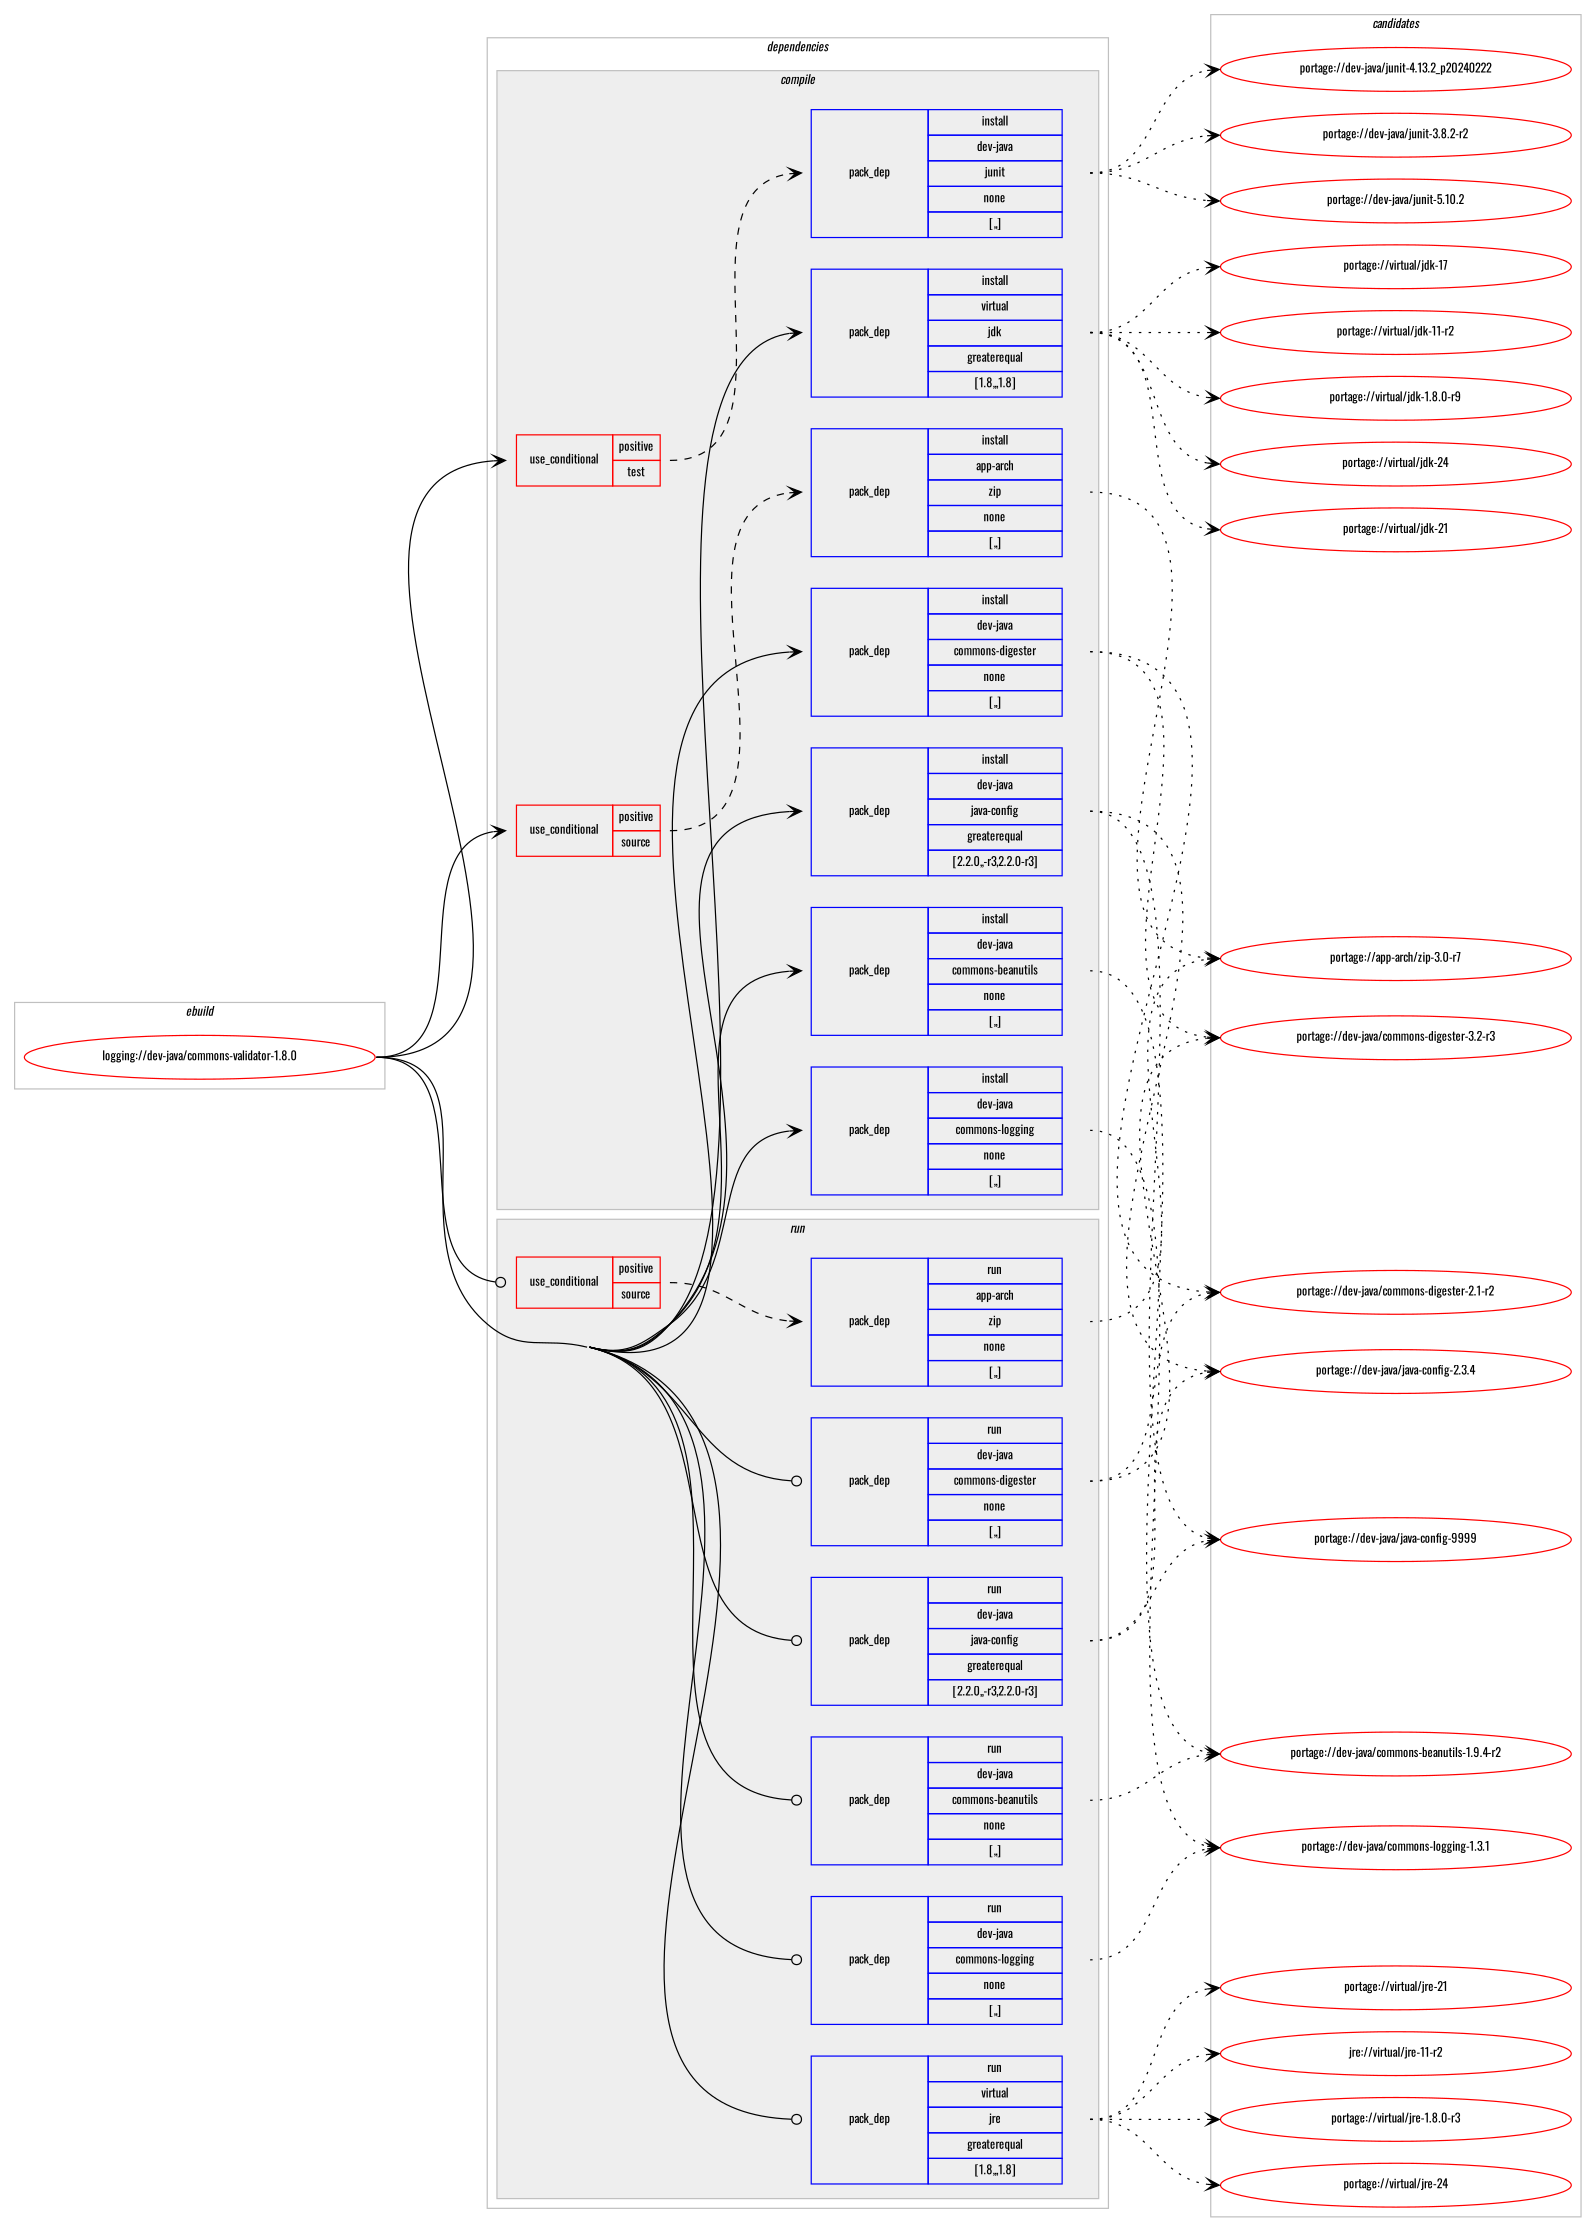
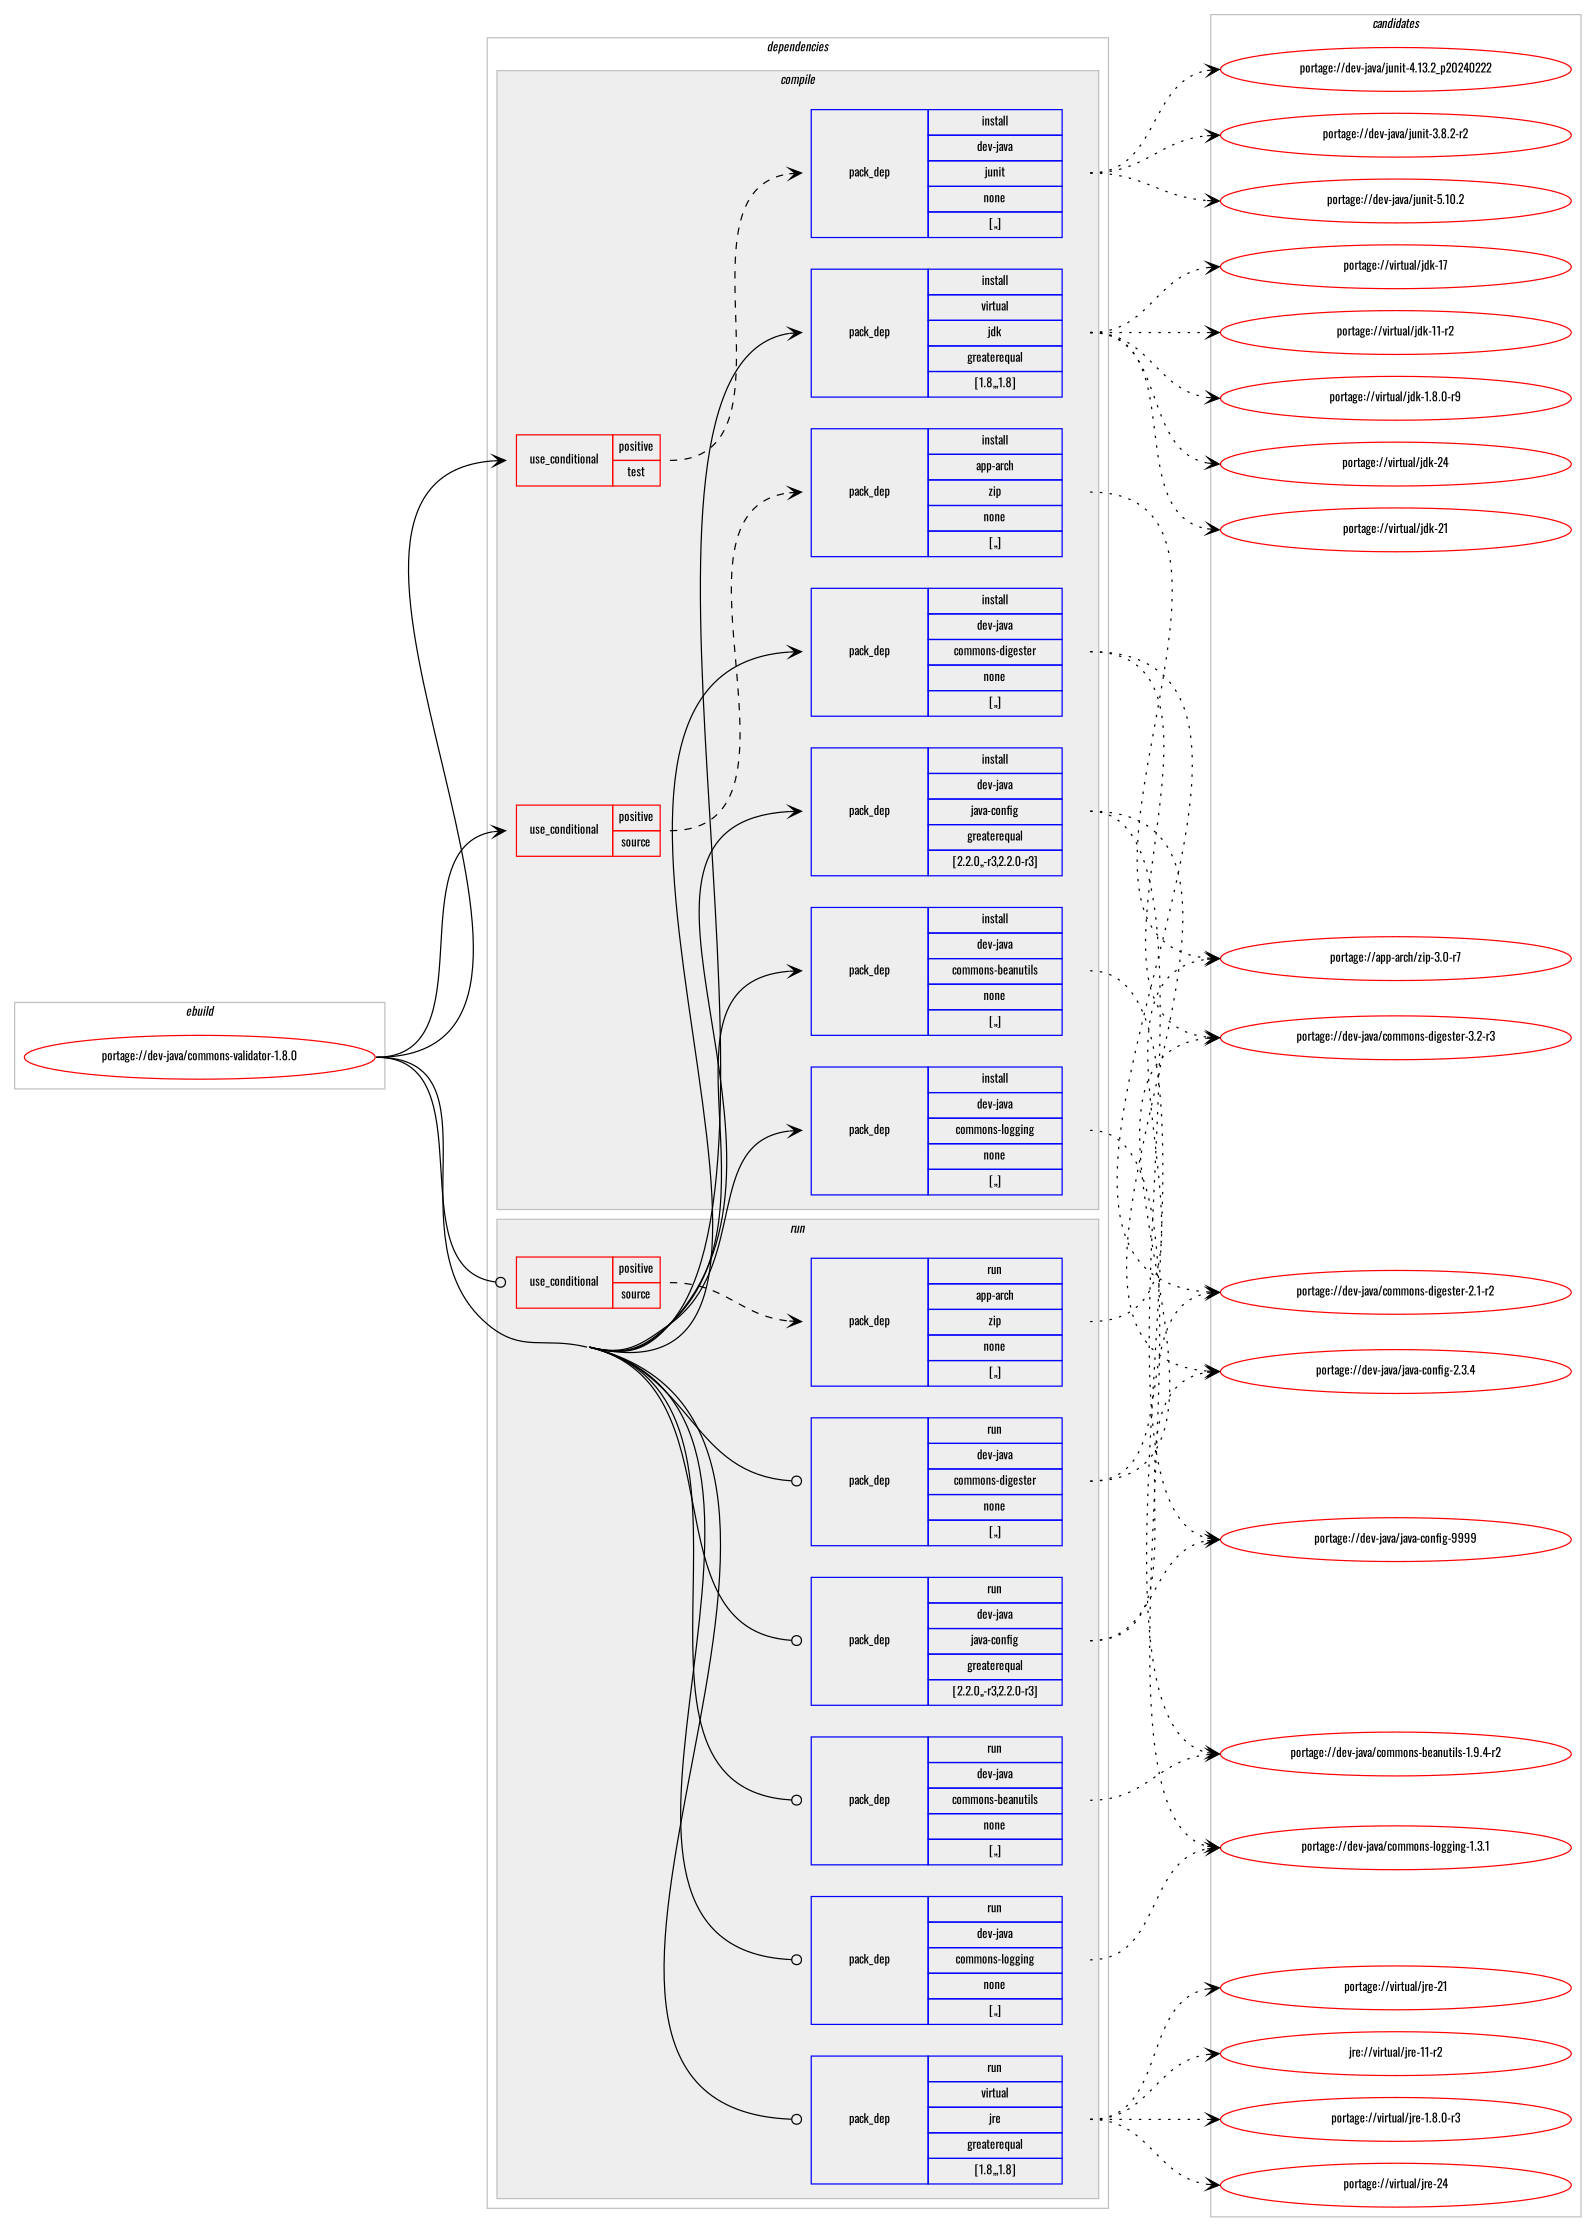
node "logging://dev-java/commons-validator-1.8.0": label "logging://dev-java/commons-validator-1.8.0" -> "portage://dev-java/commons-validator-1.8.0"
